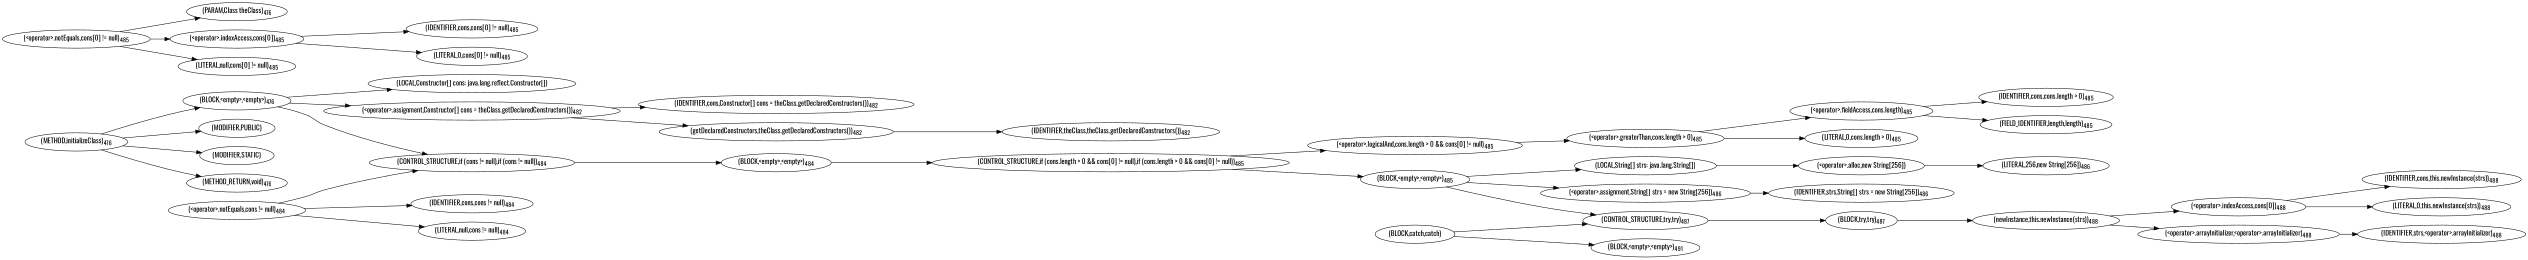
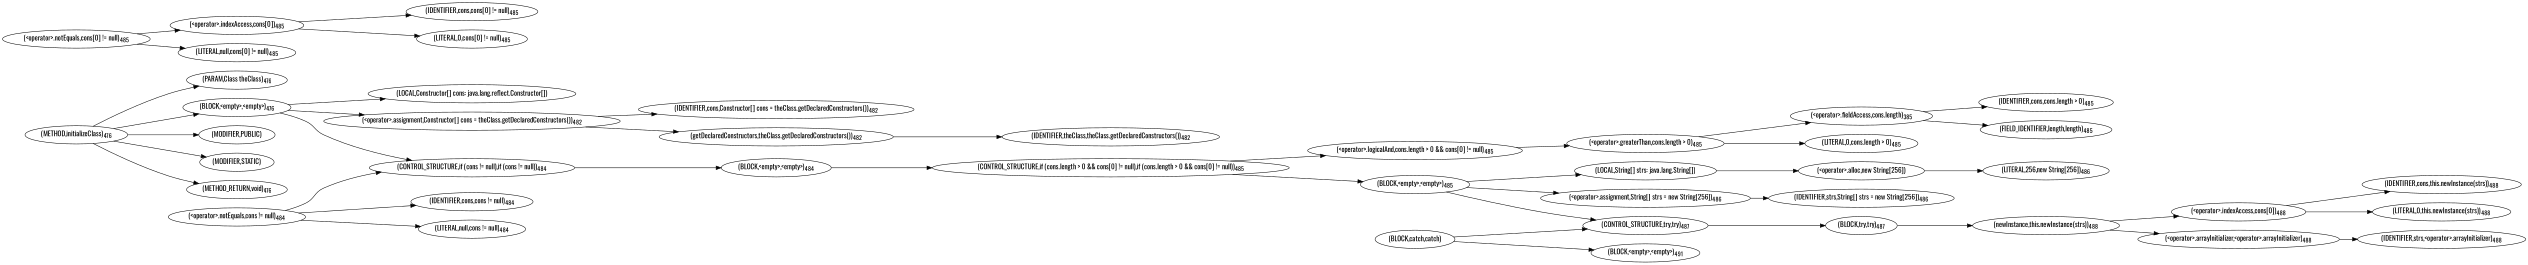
edge "(<operator>.notEquals,cons[0] != null)" -> "(PARAM,Class theClass)": now "(METHOD,initializeClass)" -> "(PARAM,Class theClass)"
node "(<operator>.fieldAccess,cons.length)": text "485" -> "385"
